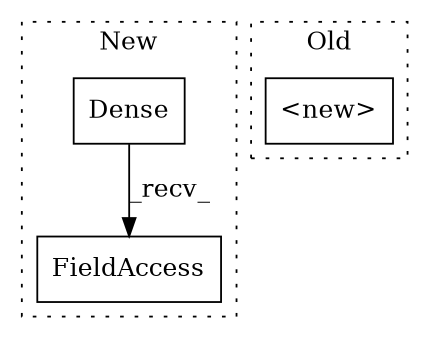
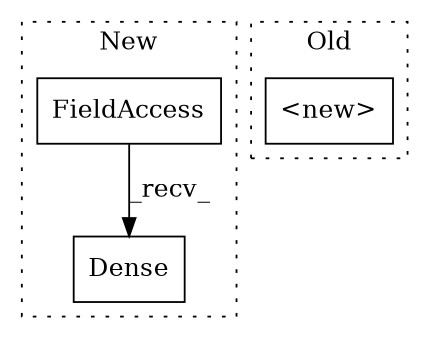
edge "Dense" -> "FieldAccess": reversed
